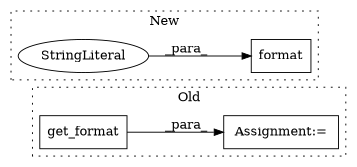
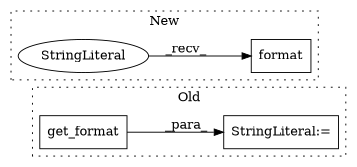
edge "StringLiteral" -> "format": label "_para_" -> "_recv_"
node "Assignment:=": label "Assignment:=" -> "StringLiteral:="
